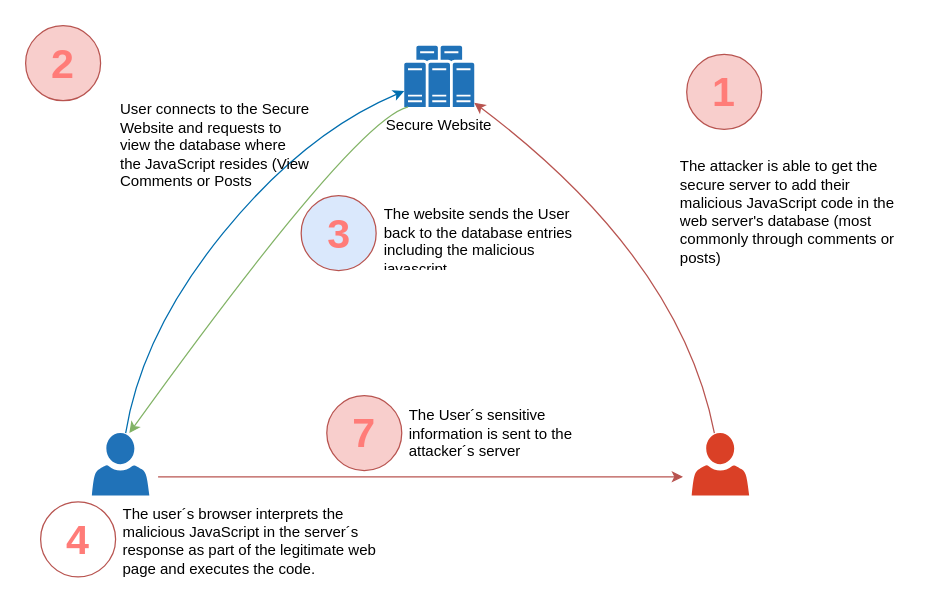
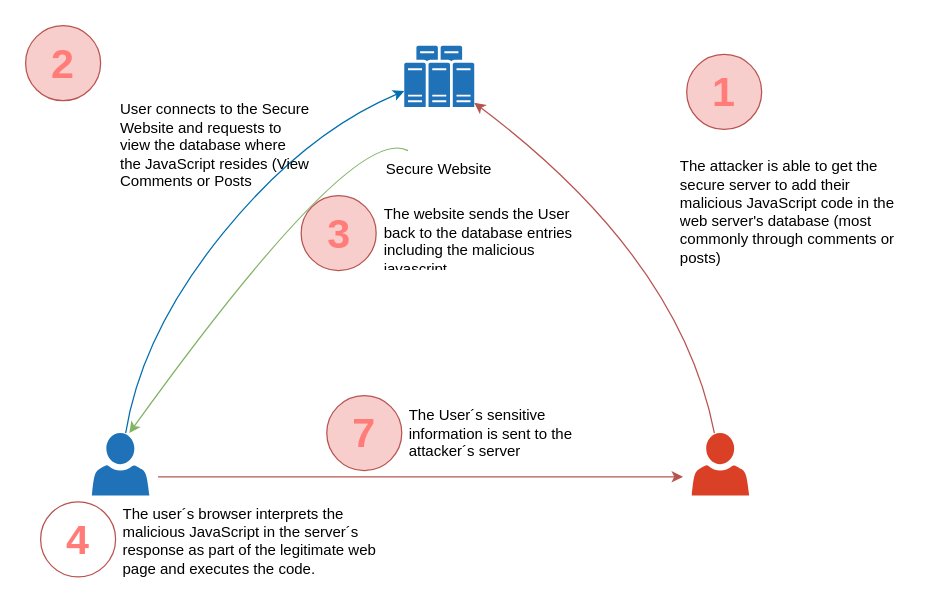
node "Secure Website": moved (439, 126) -> (439, 169)
node "3": fillcolor #dae8fc -> #f8cecc
